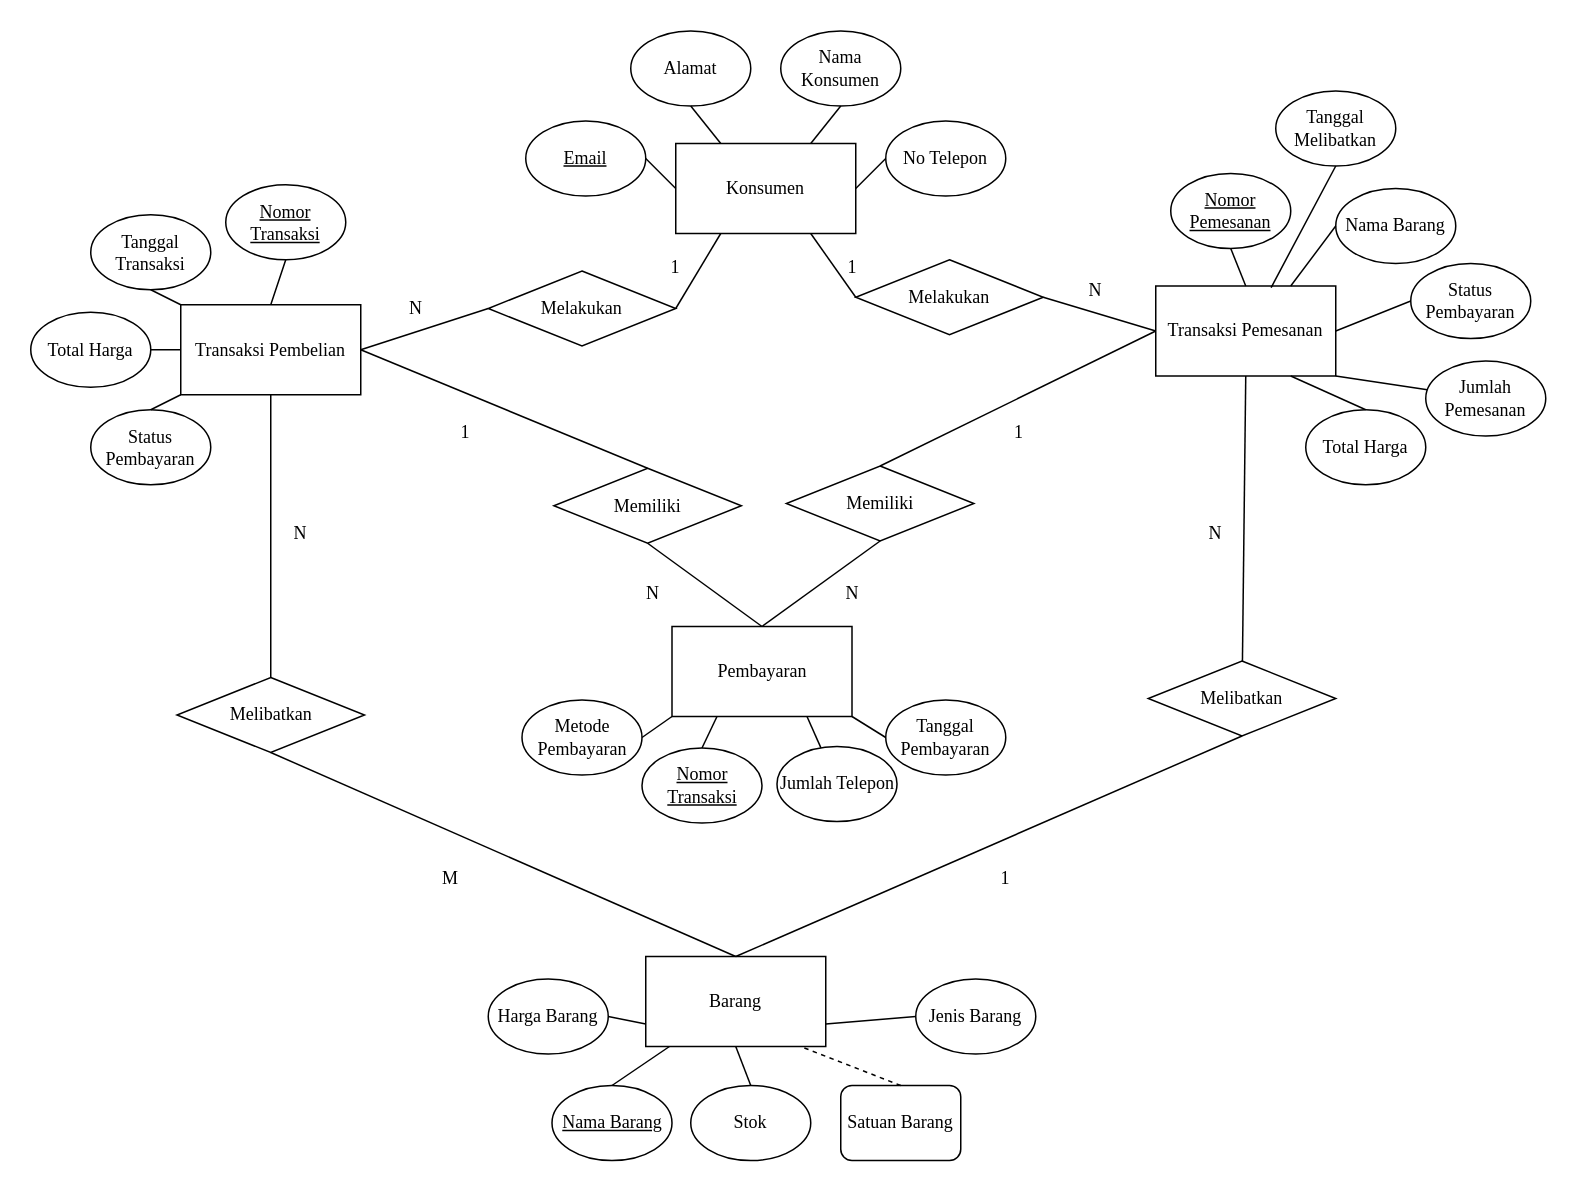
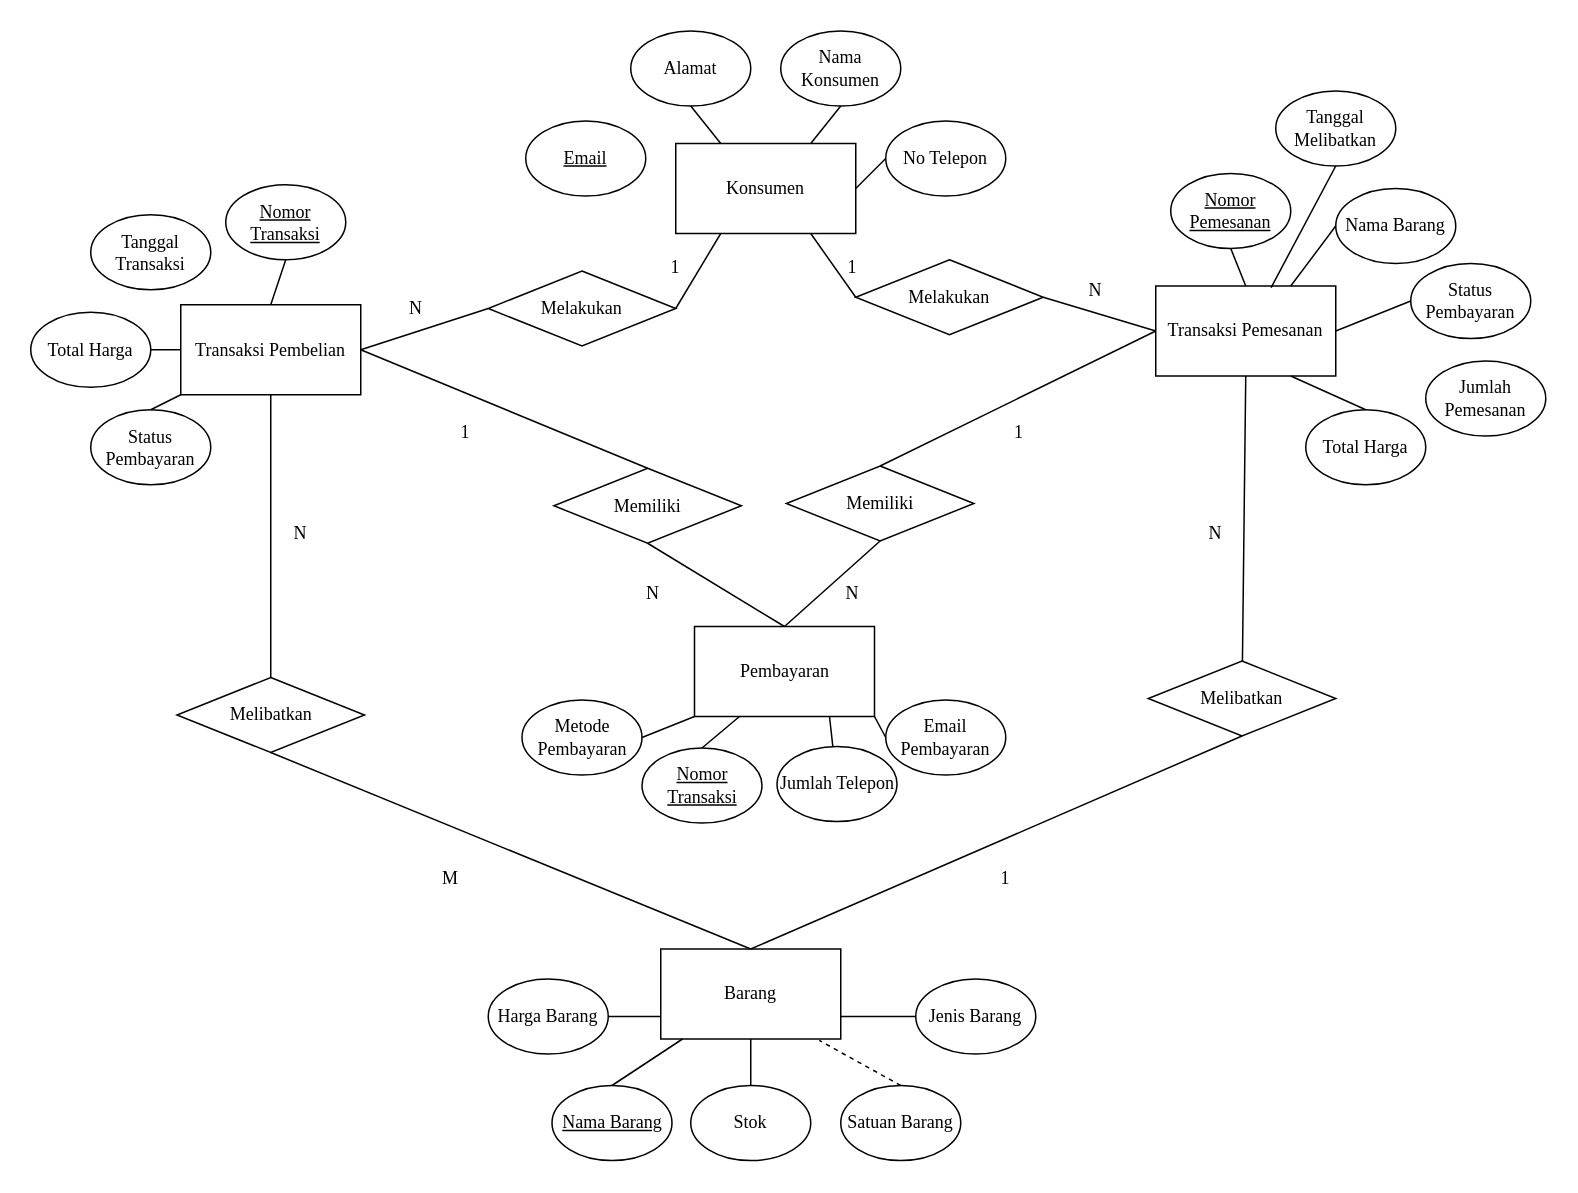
edge "Email" -- "Konsumen": removed
edge "Tanggal Transaksi" -- "Transaksi Pembelian": removed
edge "Transaksi Pemesanan" -- "Jumlah Pemesanan": removed
node "Pembayaran": moved (762, 671) -> (785, 671)
node "Tanggal Pembayaran": label "Tanggal Pembayaran" -> "Email Pembayaran"
node "Barang": moved (736, 1001) -> (751, 994)
node "Satuan Barang": shape rounded rectangle -> ellipse
